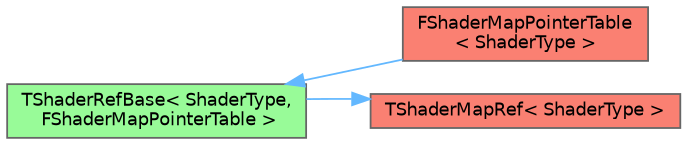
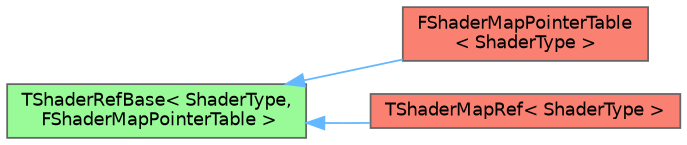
edge "TShaderRefBase< ShaderType, FShaderMapPointerTable >" -> "TShaderMapRef< ShaderType >": reversed
